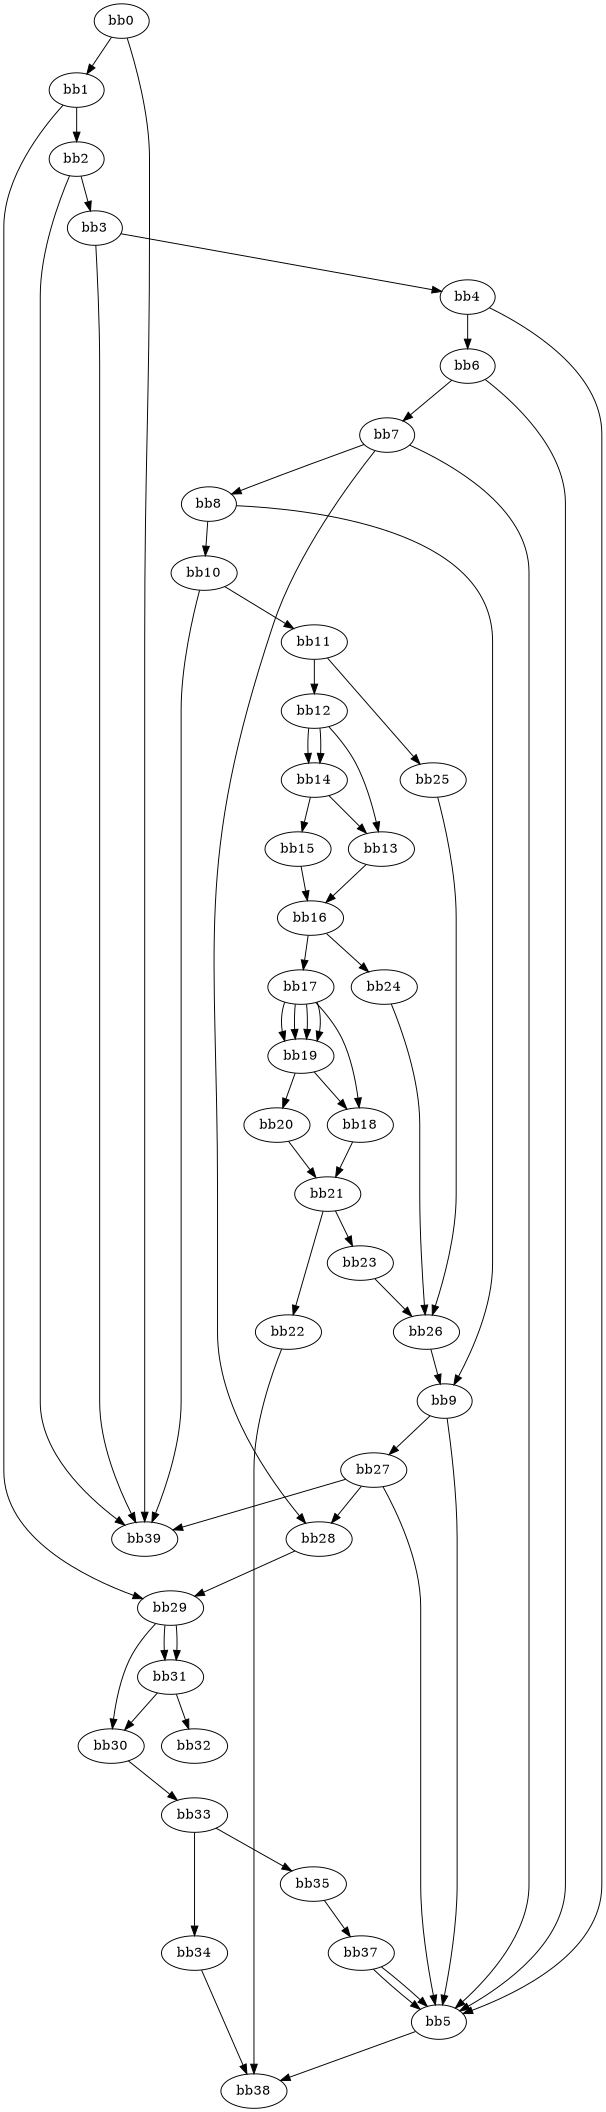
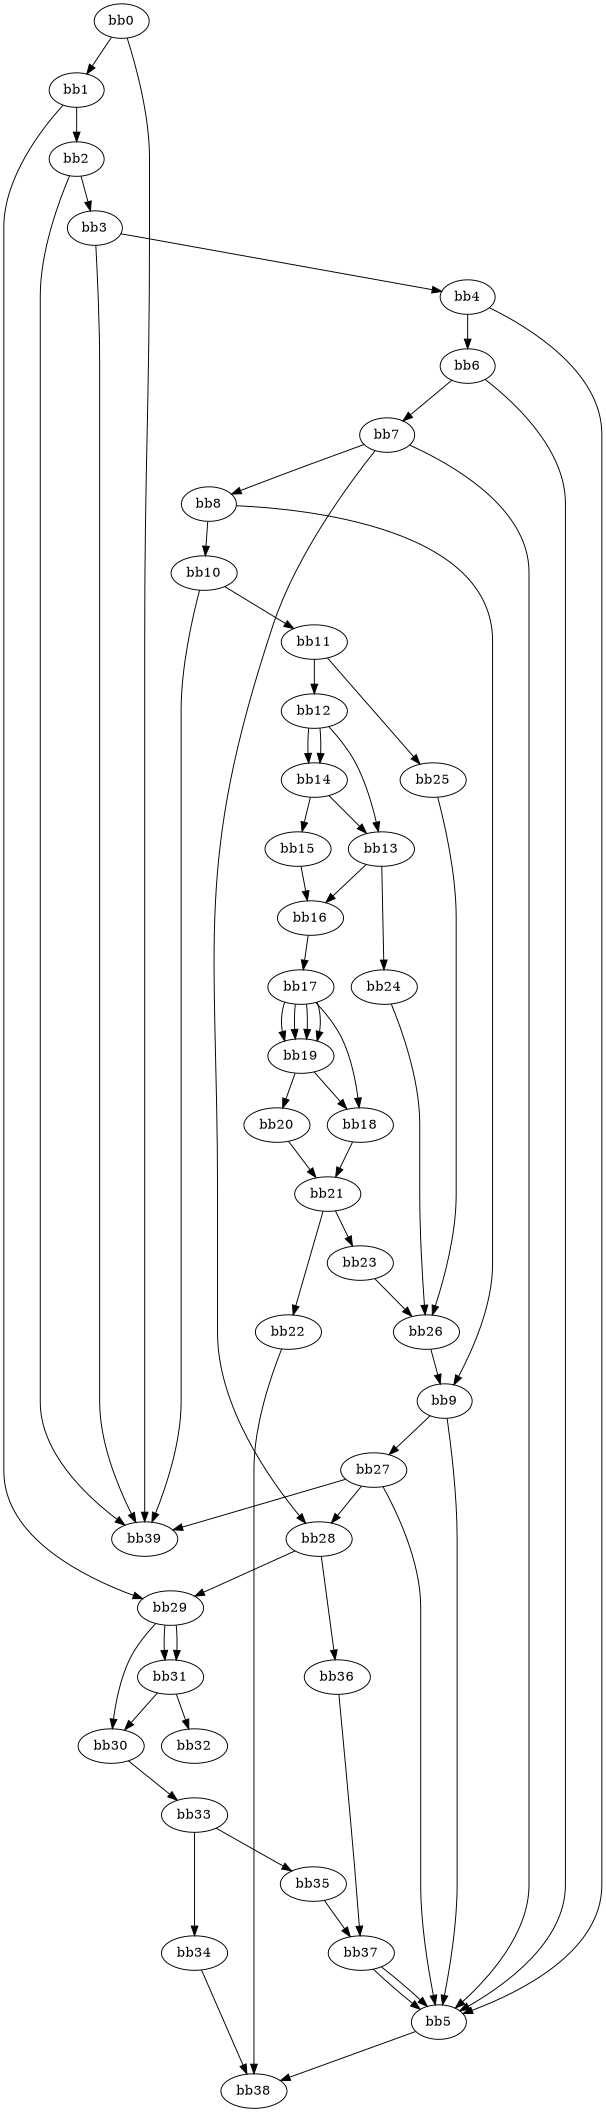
edge "bb16" -> "bb24": now "bb13" -> "bb24"
node "bb36": added
